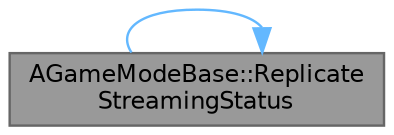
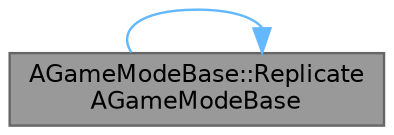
node "AGameModeBase::Replicate StreamingStatus": label "AGameModeBase::Replicate StreamingStatus" -> "AGameModeBase::Replicate AGameModeBase"
